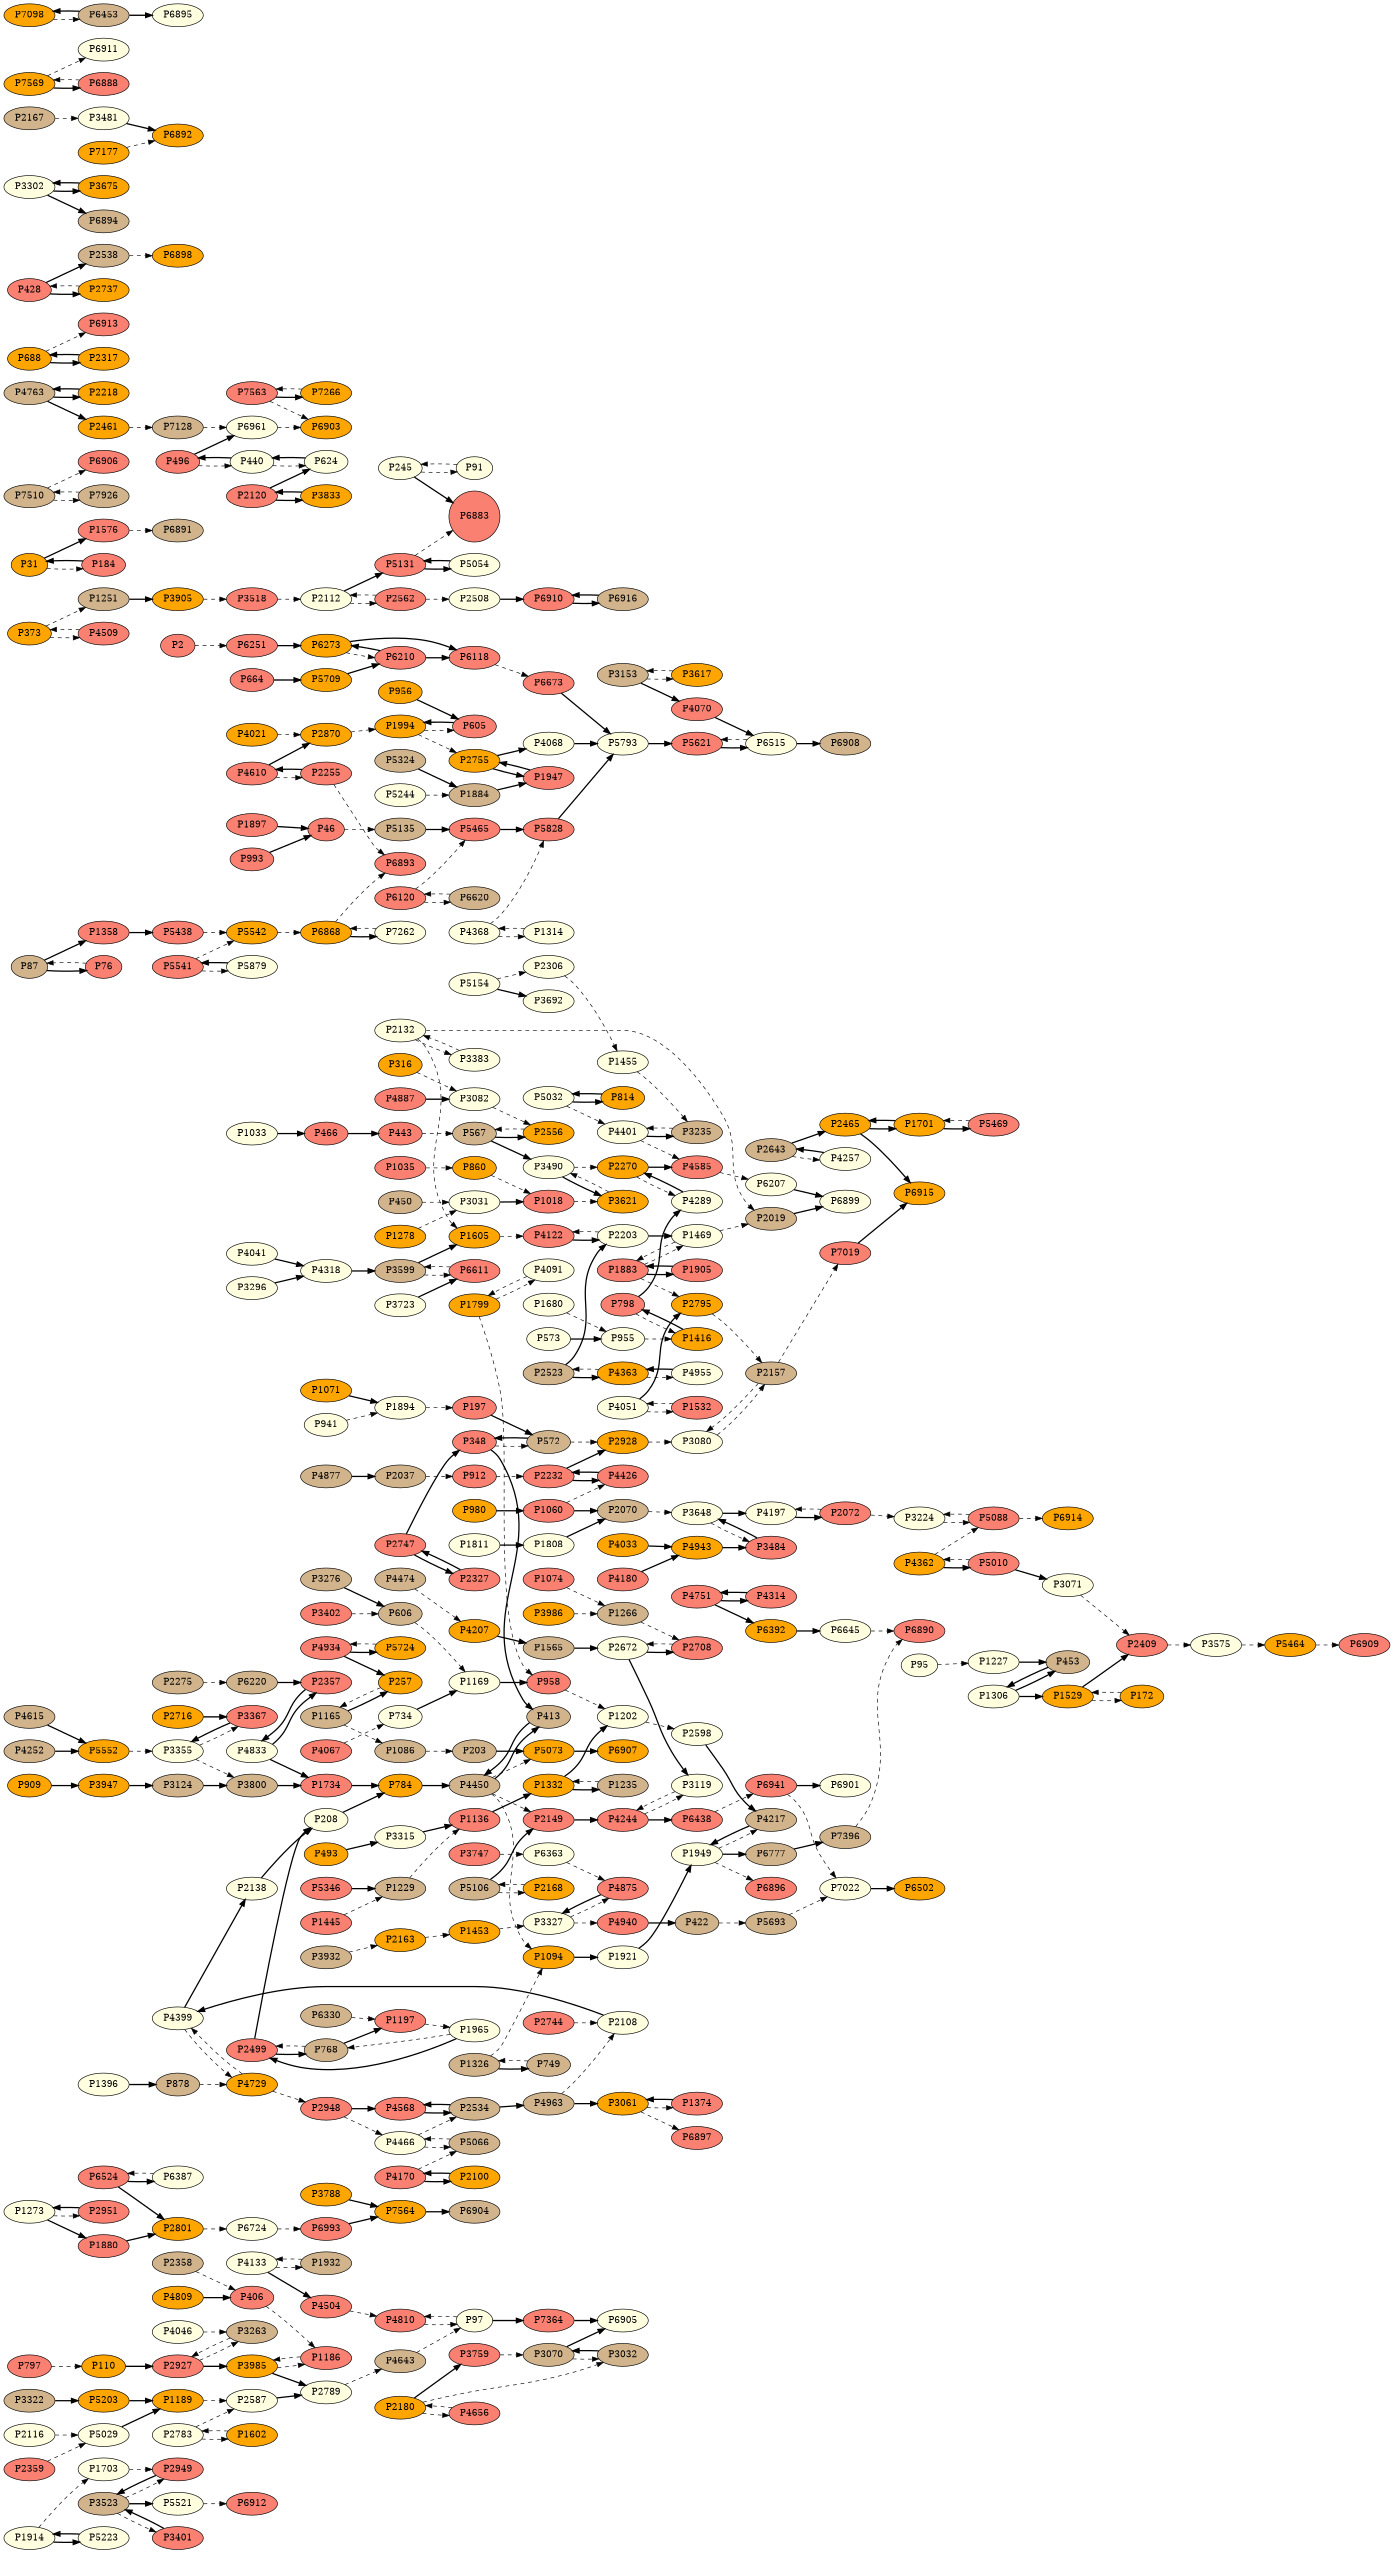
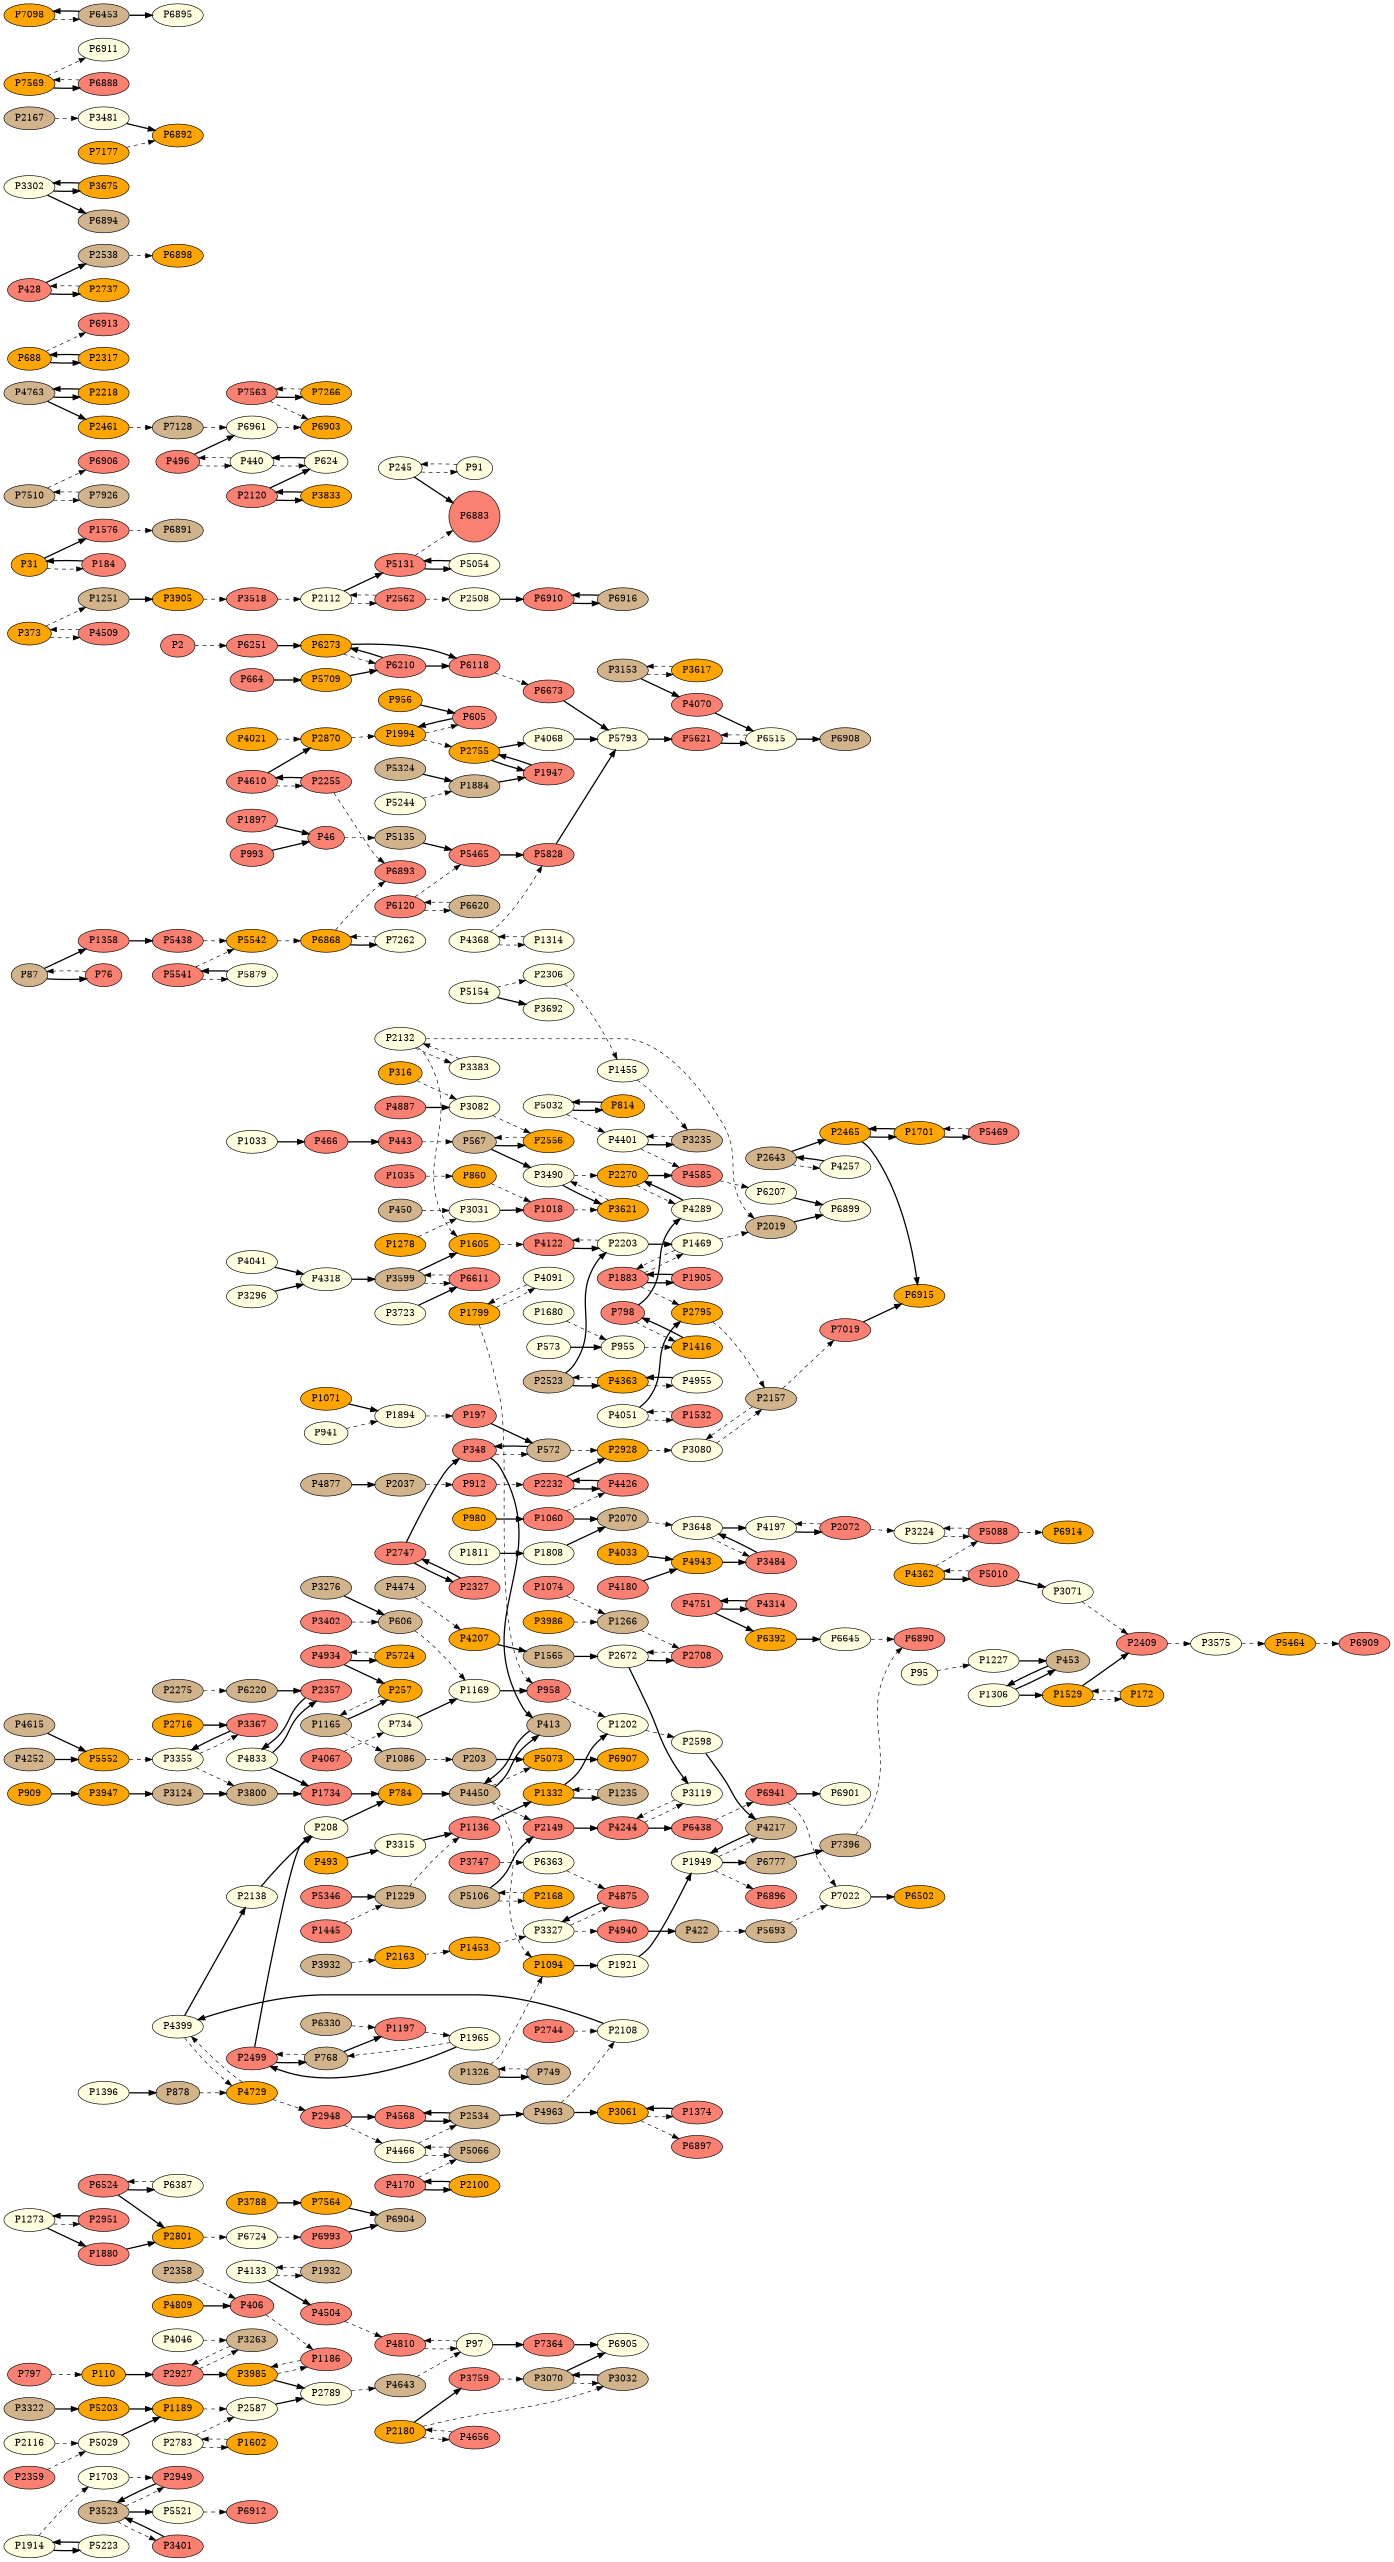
edge "P440" -> "P496": style bold -> dashed
edge "P6993" -> "P7564": now "P6993" -> "P6904"
